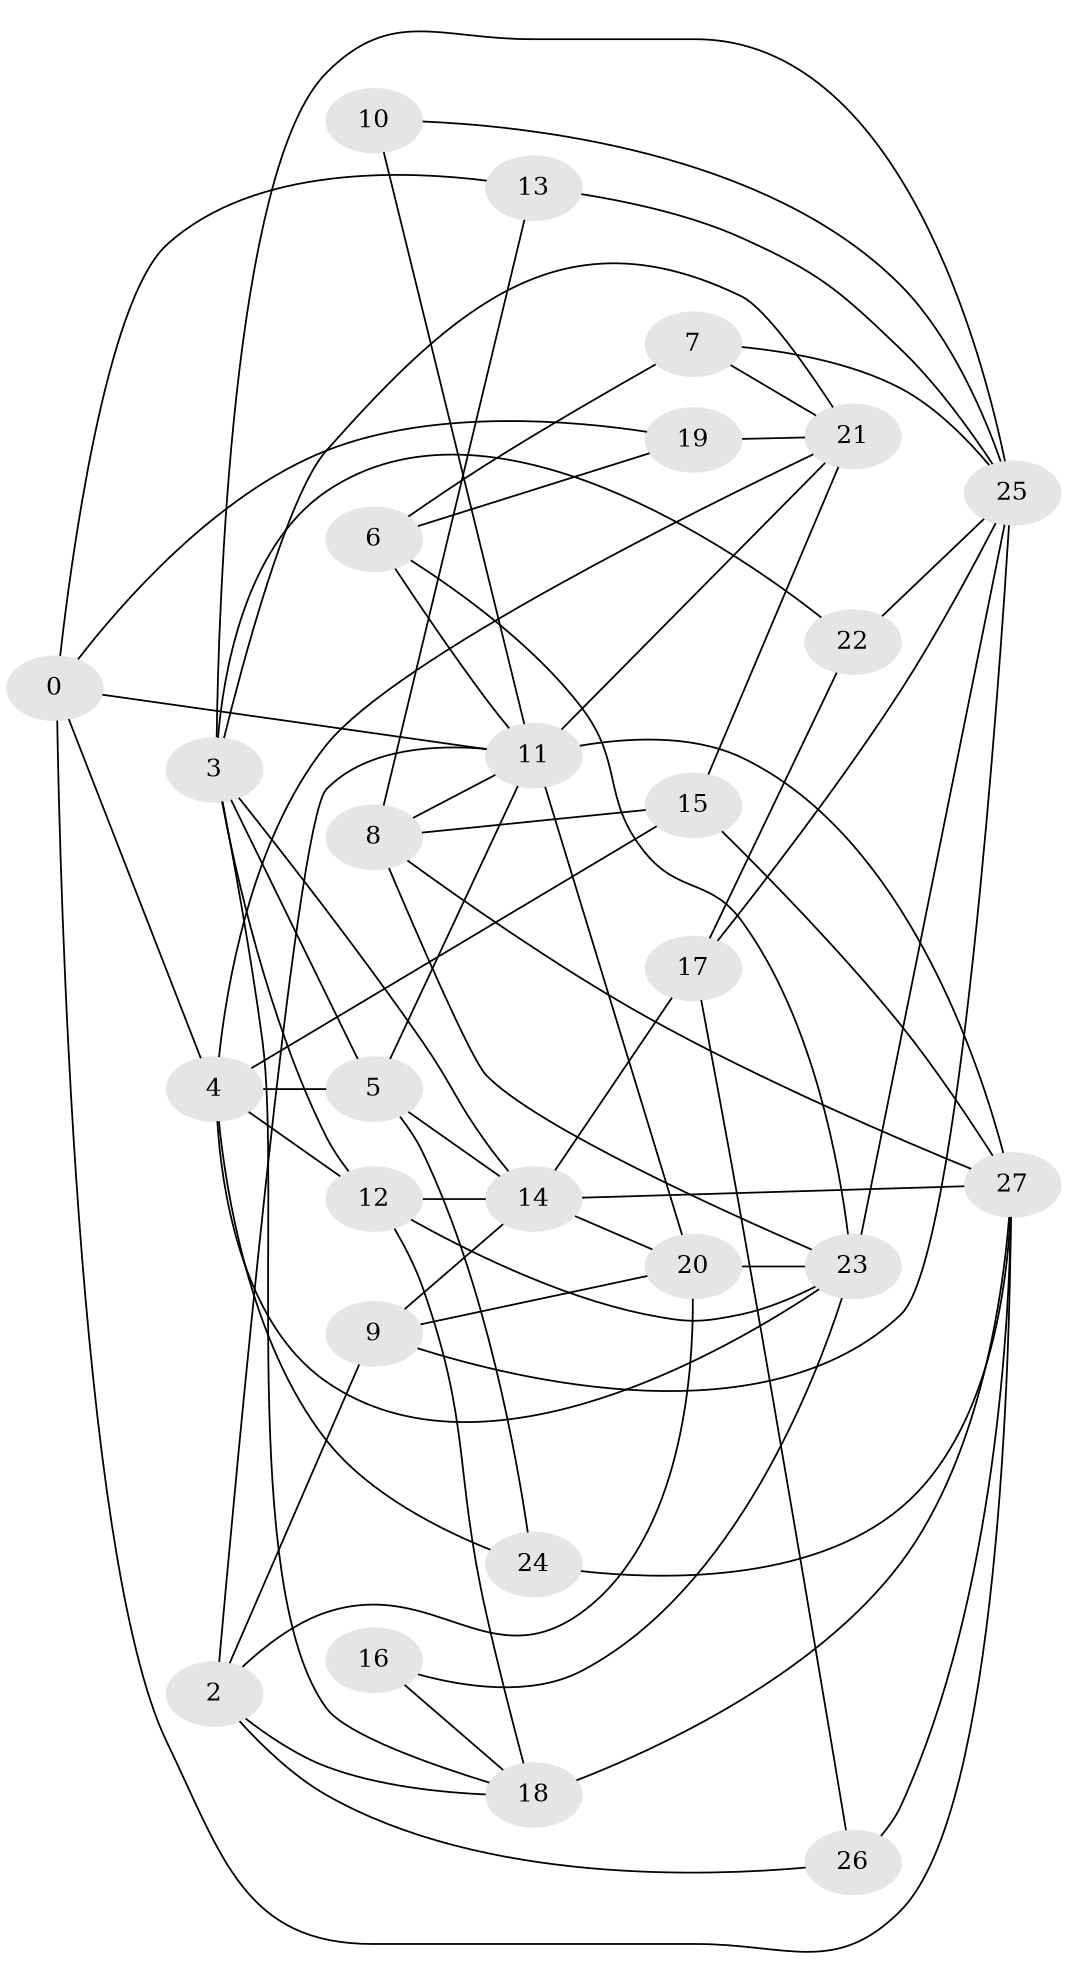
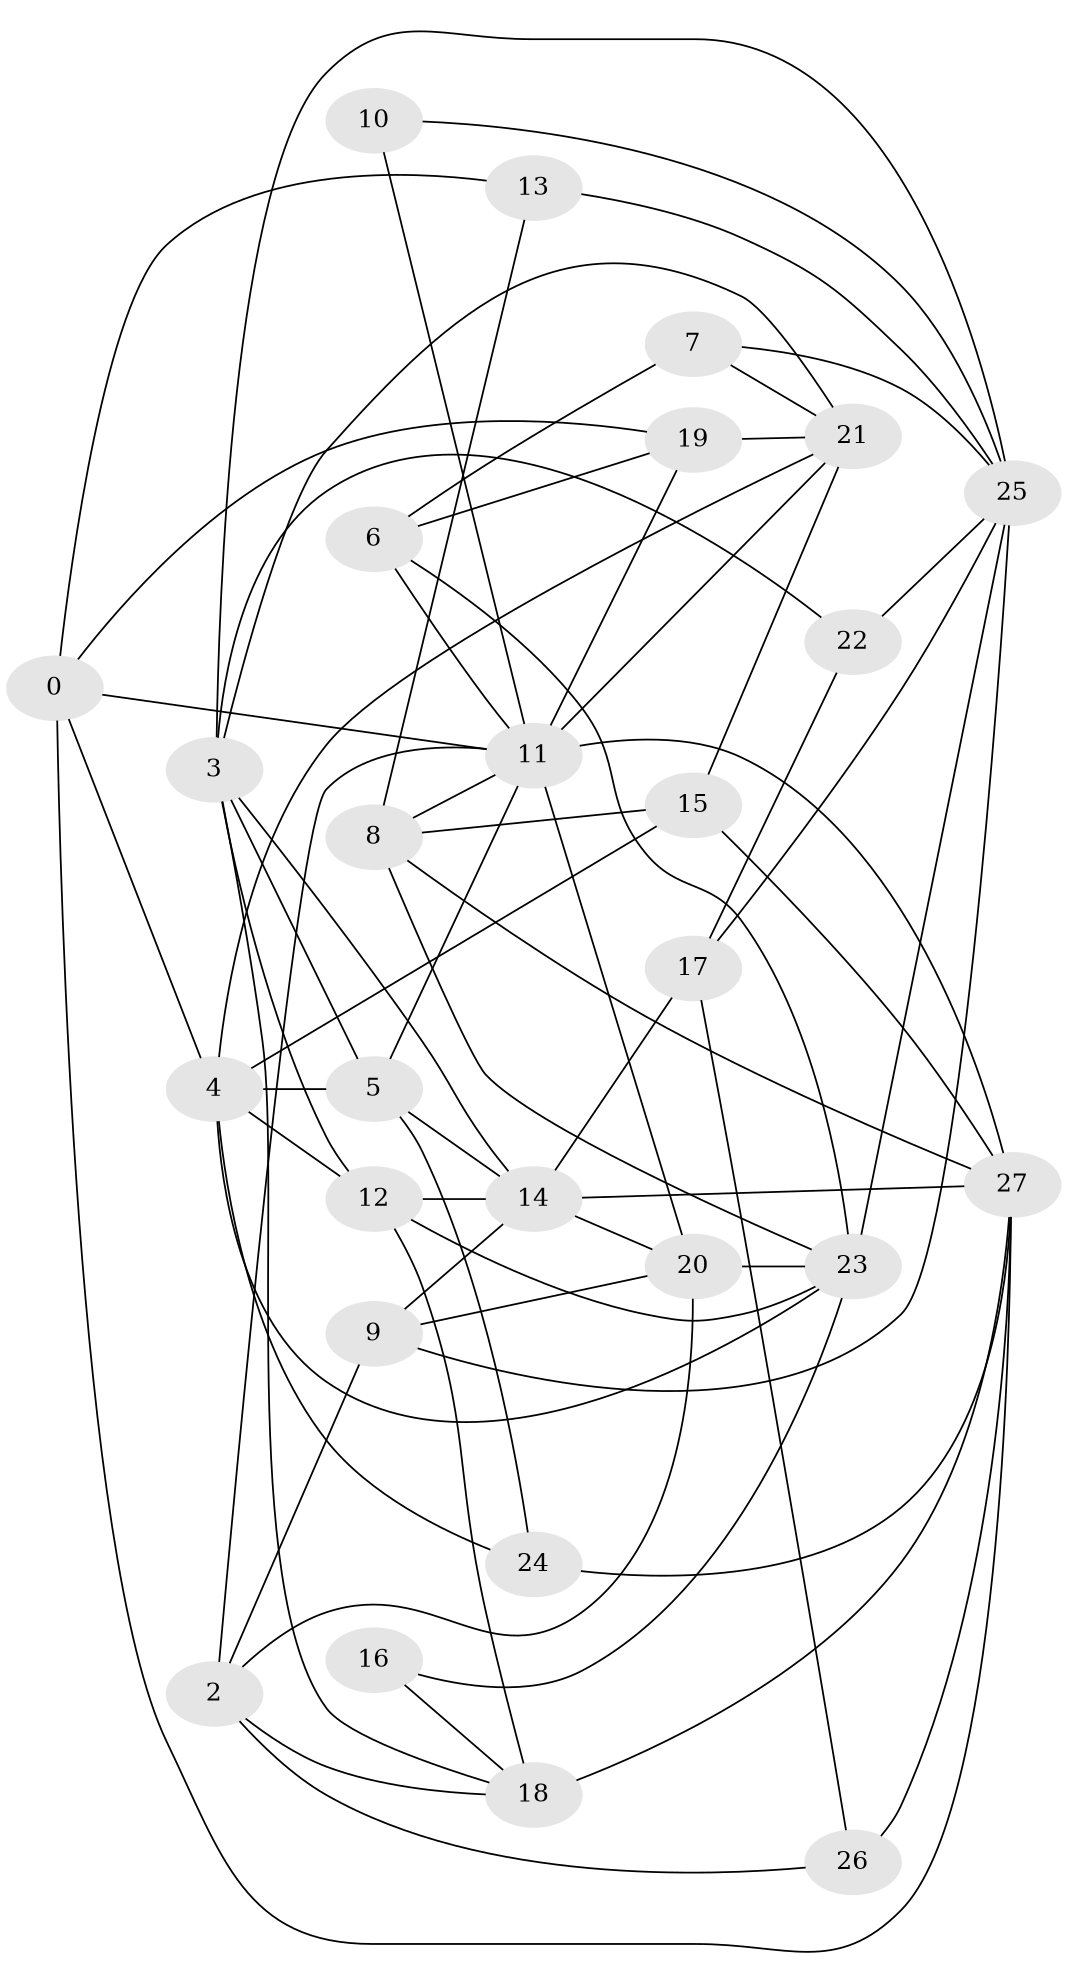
edge "19" -- "11": added
